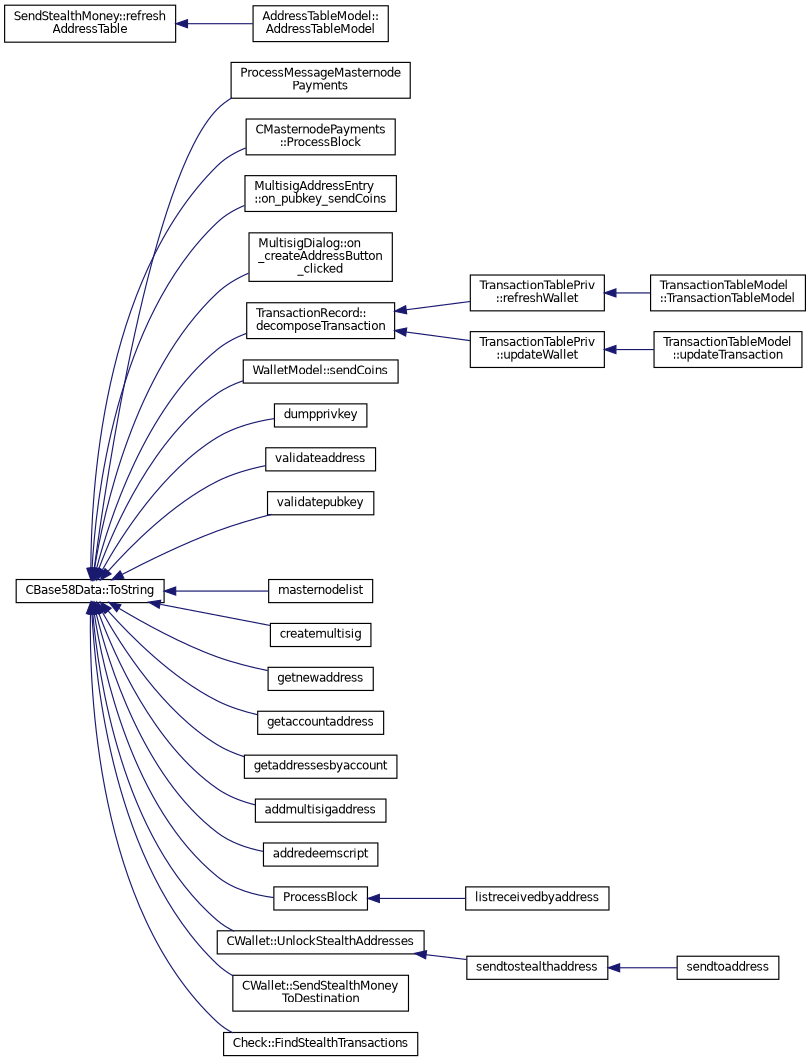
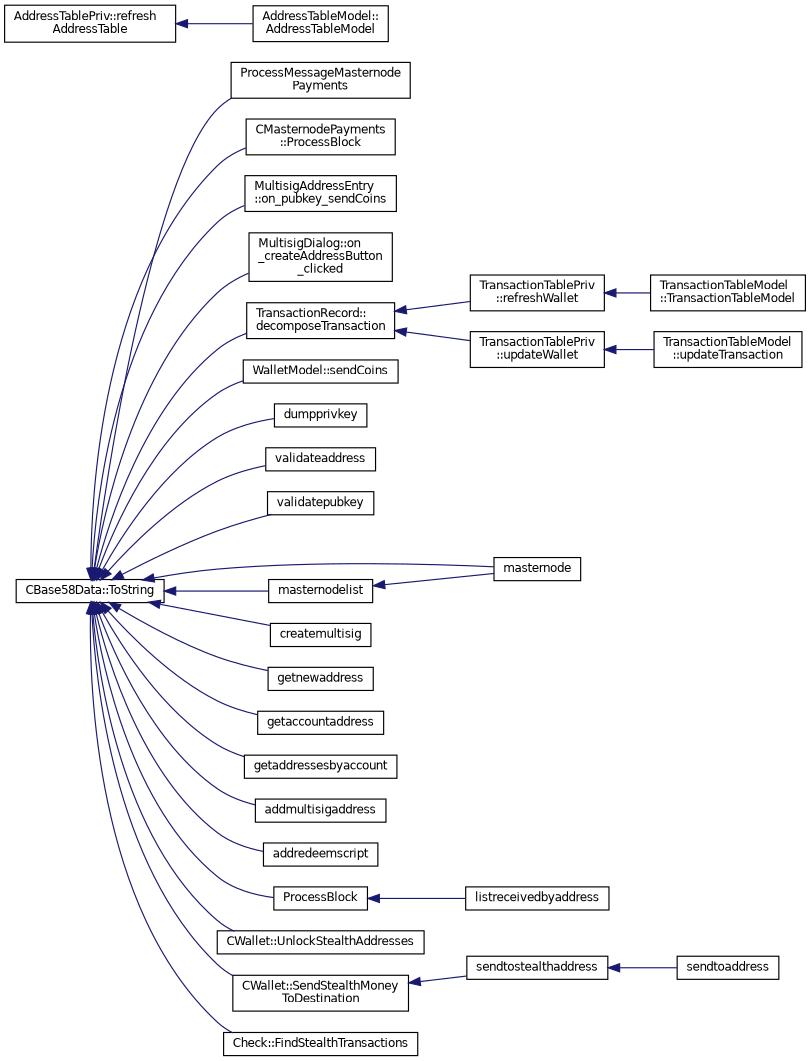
node "SendStealthMoney::refresh AddressTable": label "SendStealthMoney::refresh AddressTable" -> "AddressTablePriv::refresh AddressTable"
node "masternode": added
edge "sendtostealthaddress" -> "CWallet::UnlockStealthAddresses": now "sendtostealthaddress" -> "CWallet::SendStealthMoney ToDestination"
